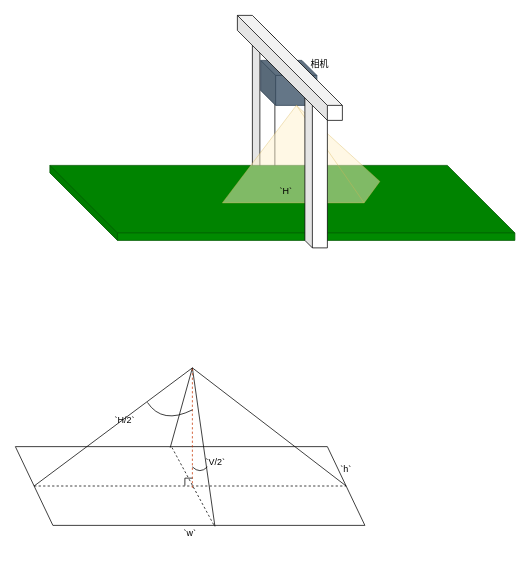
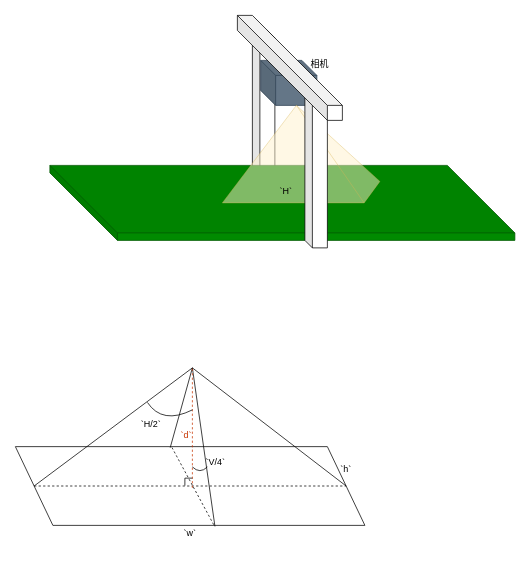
node "`H/2`": moved (125, 420) -> (151, 424)
node "`d`": added
node "`V/2`": label "`V/2`" -> "`V/4`"
